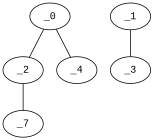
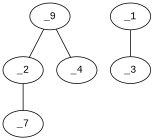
node "_0": label "_0" -> "_9"
